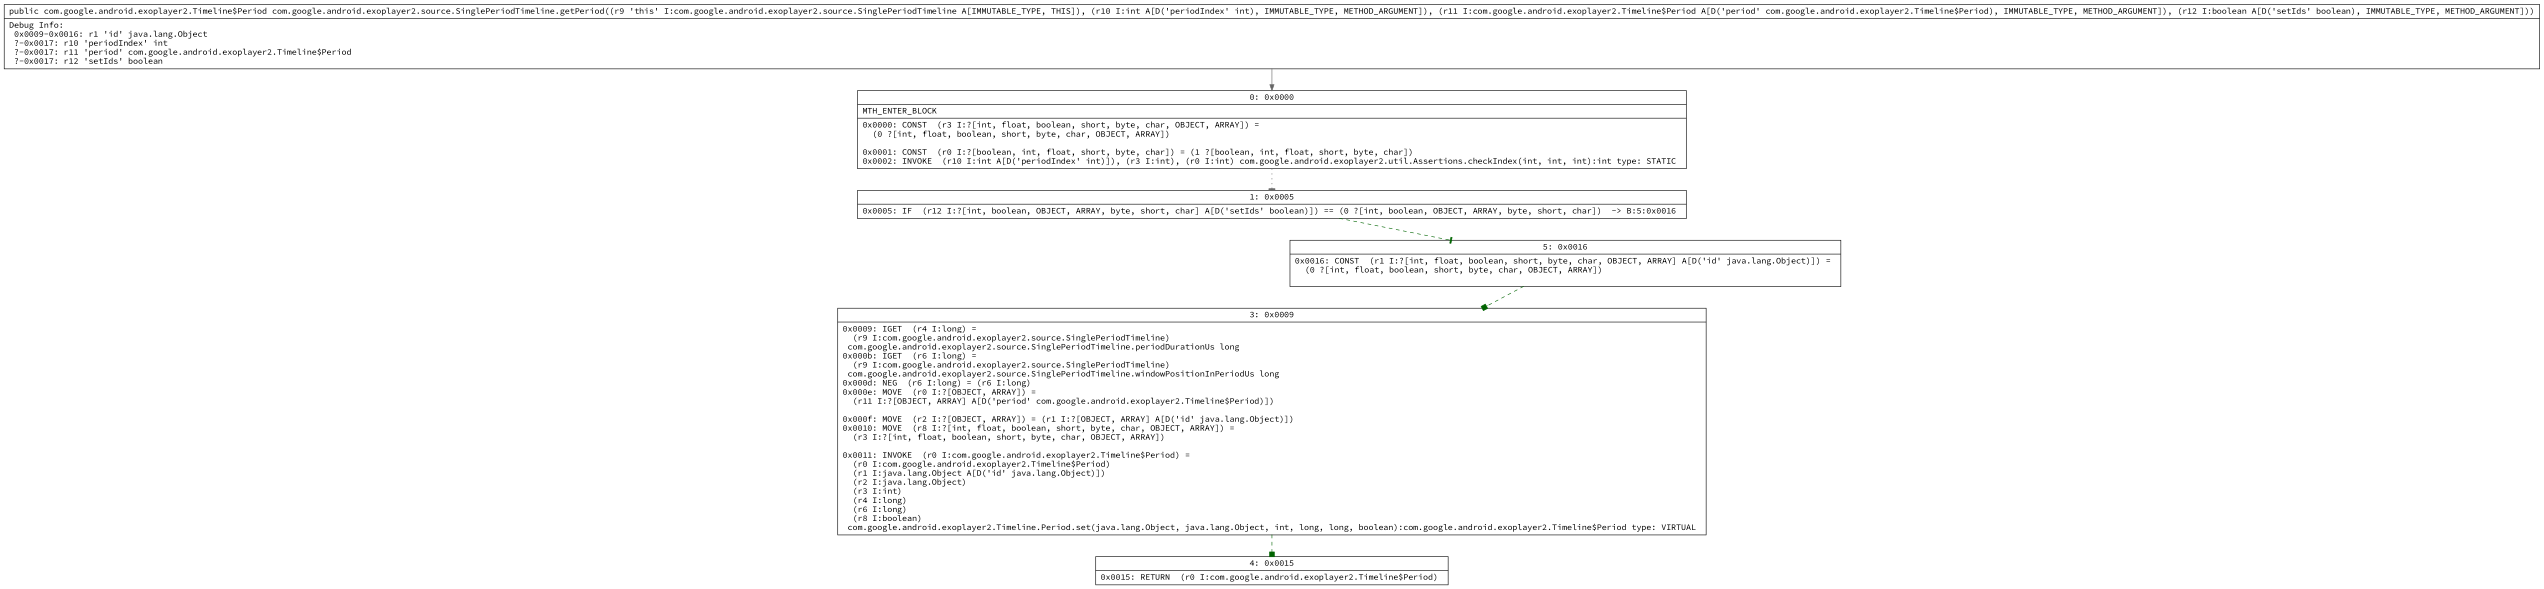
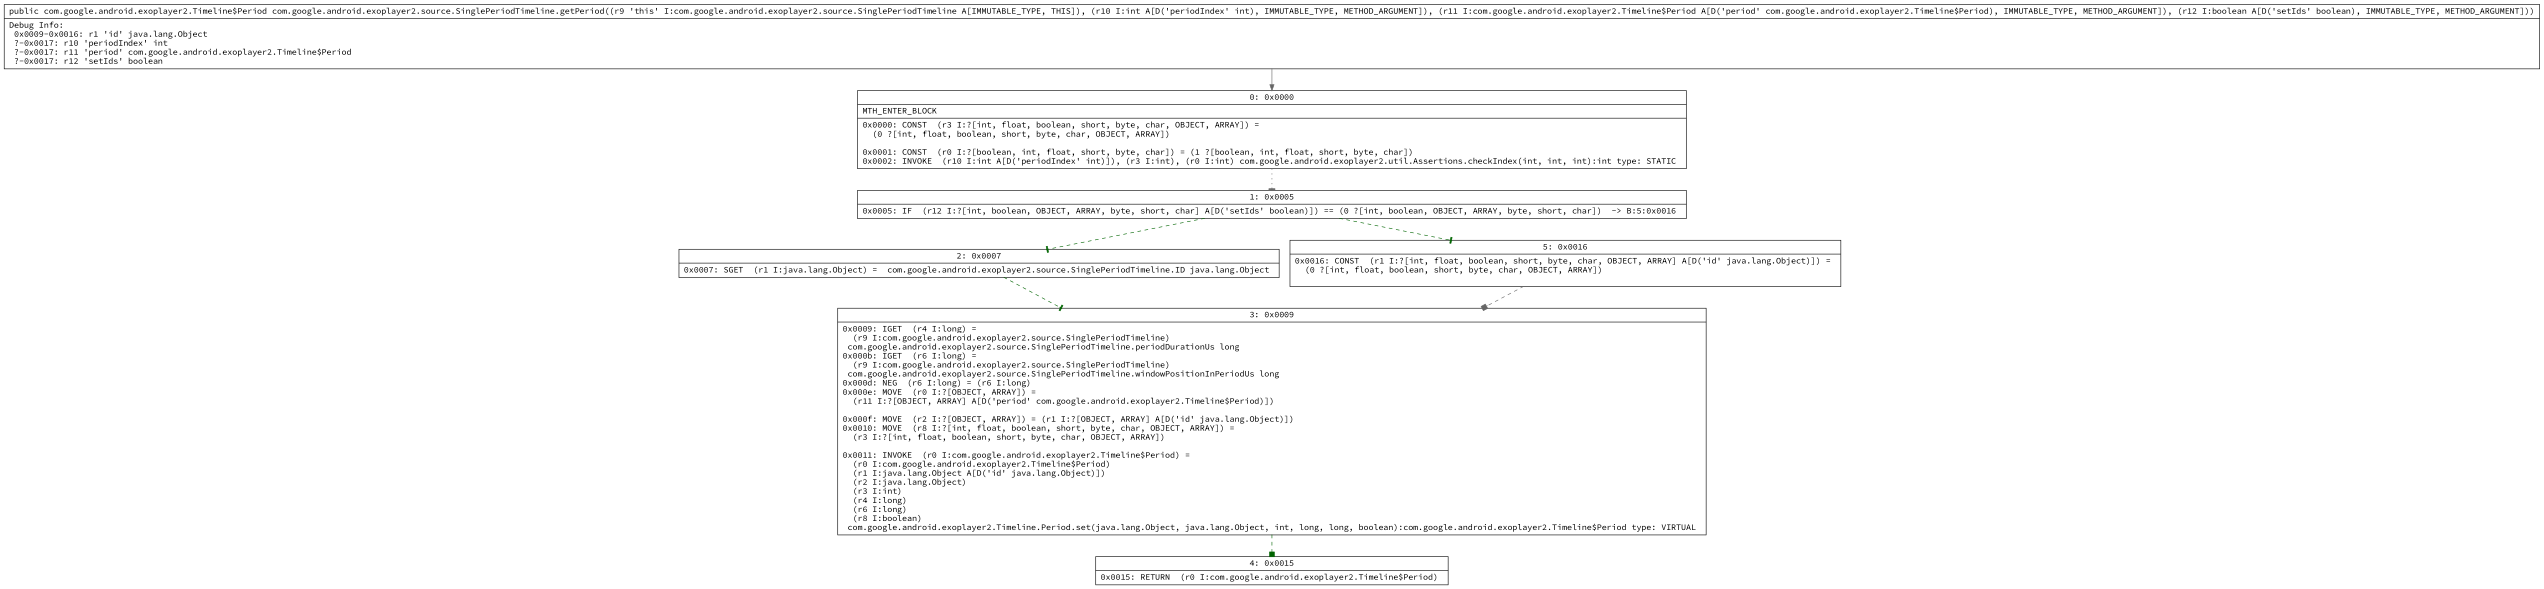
node "2: 0x0007": added
edge "5: 0x0016" -> "3: 0x0009": color darkgreen -> gray40
